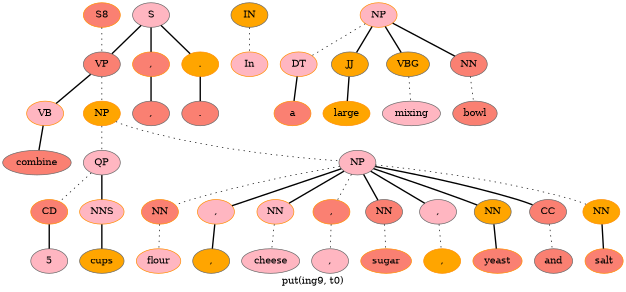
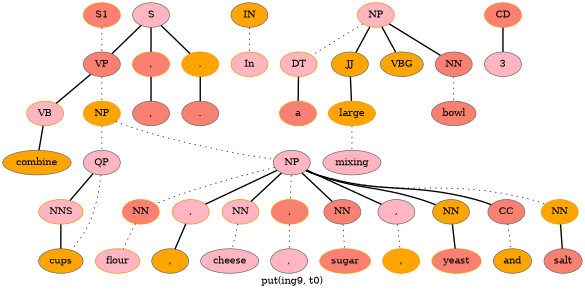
node "S8": label "S8" -> "S1"
edge "VBG" -- "mixing": now "large" -- "mixing"
node "combine": fillcolor salmon -> orange
edge "QP" -- "CD": now "QP" -- "cups"
node "5": label "5" -> "3"
node "and": fillcolor salmon -> orange
node "salt": color darkorange -> gray40
